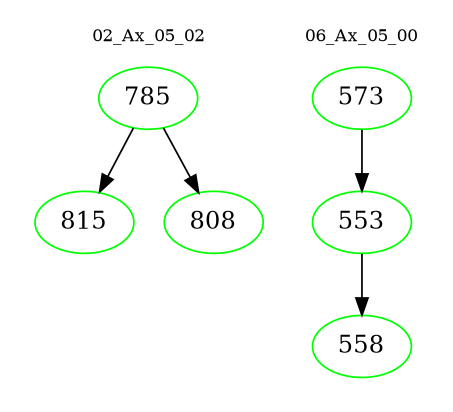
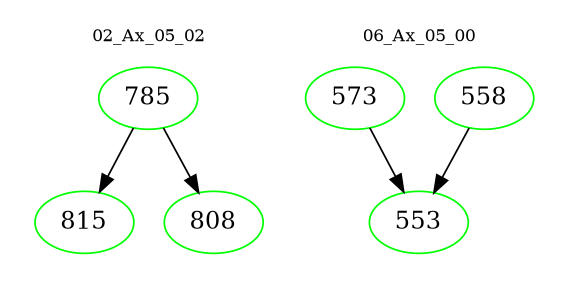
edge "553" -> "558": reversed
